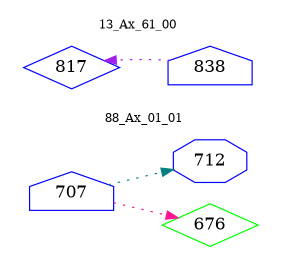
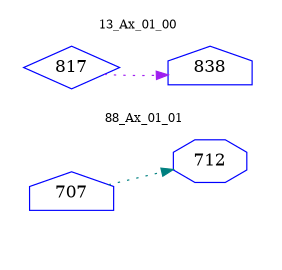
cluster "13_Ax_61_00": label "13_Ax_61_00" -> "13_Ax_01_00"
edge "838" -> "817": reversed
node "676": removed
